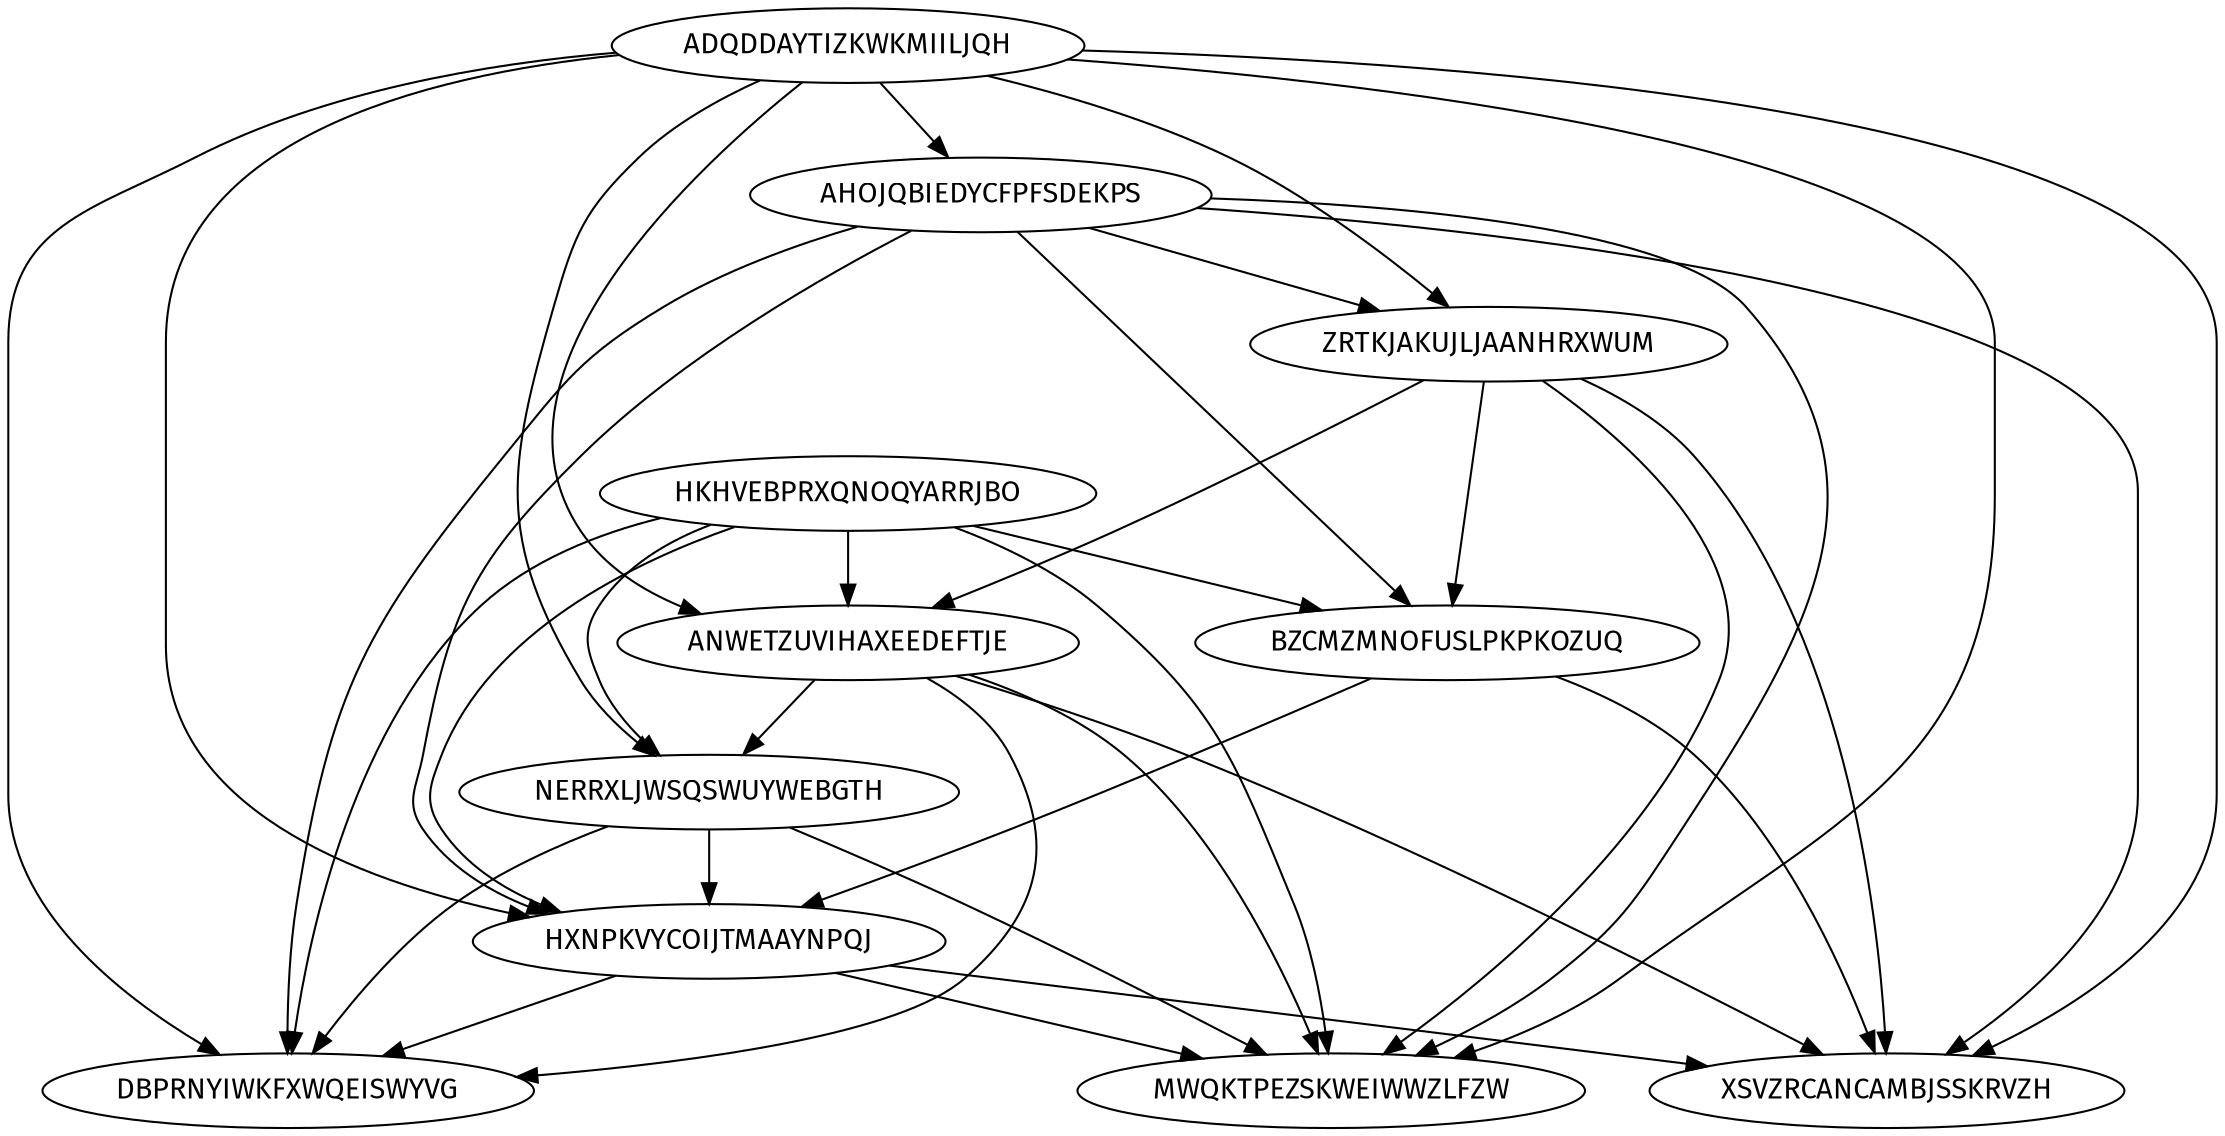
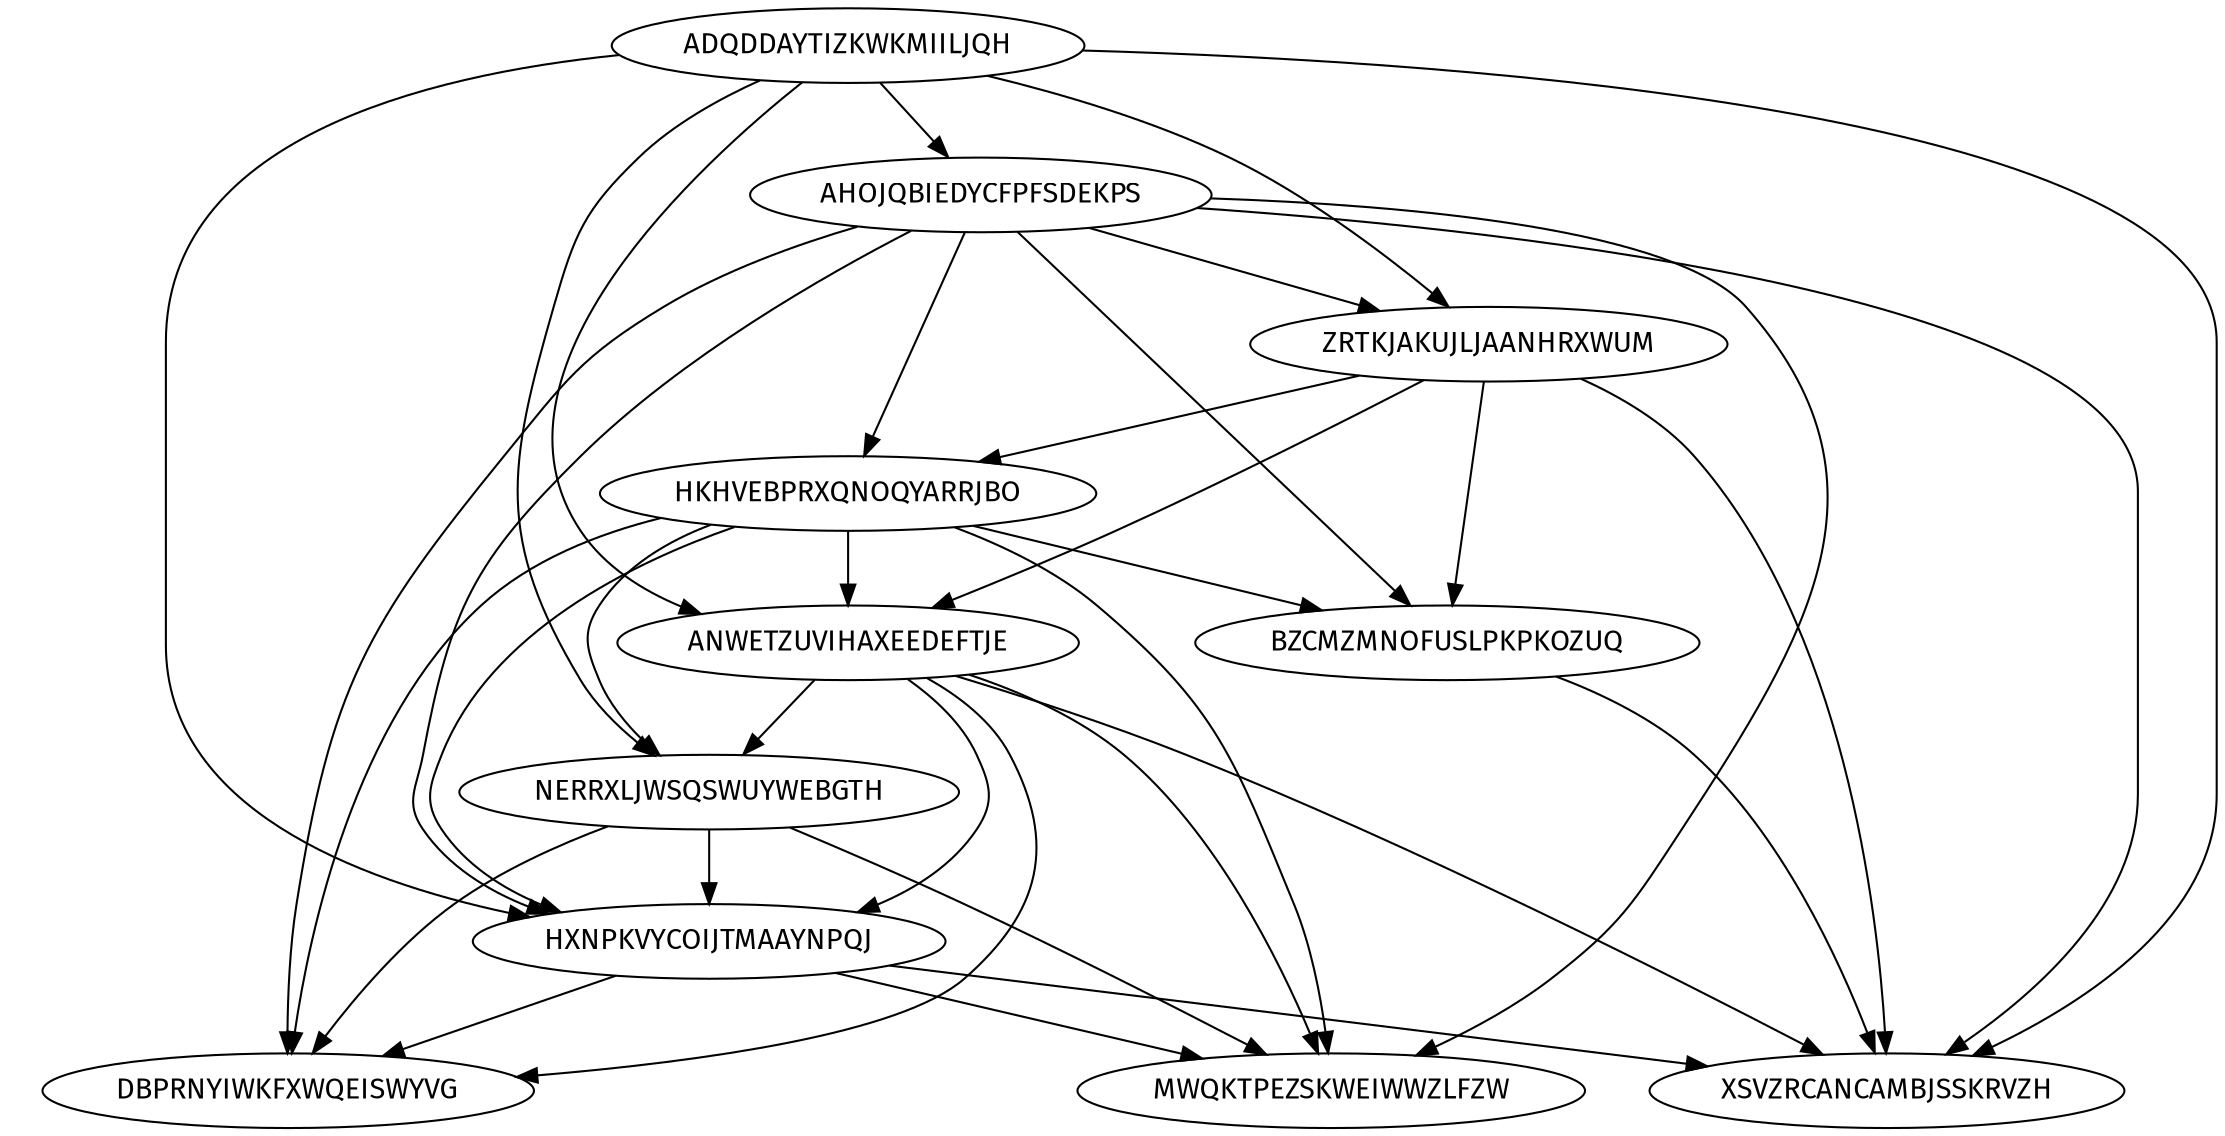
edge "ADQDDAYTIZKWKMIILJQH" -> "MWQKTPEZSKWEIWWZLFZW": removed
edge "AHOJQBIEDYCFPFSDEKPS" -> "HKHVEBPRXQNOQYARRJBO": added
edge "ADQDDAYTIZKWKMIILJQH" -> "DBPRNYIWKFXWQEISWYVG": removed
edge "ZRTKJAKUJLJAANHRXWUM" -> "MWQKTPEZSKWEIWWZLFZW": now "ZRTKJAKUJLJAANHRXWUM" -> "HKHVEBPRXQNOQYARRJBO"
edge "BZCMZMNOFUSLPKPKOZUQ" -> "HXNPKVYCOIJTMAAYNPQJ": now "ANWETZUVIHAXEEDEFTJE" -> "HXNPKVYCOIJTMAAYNPQJ"
